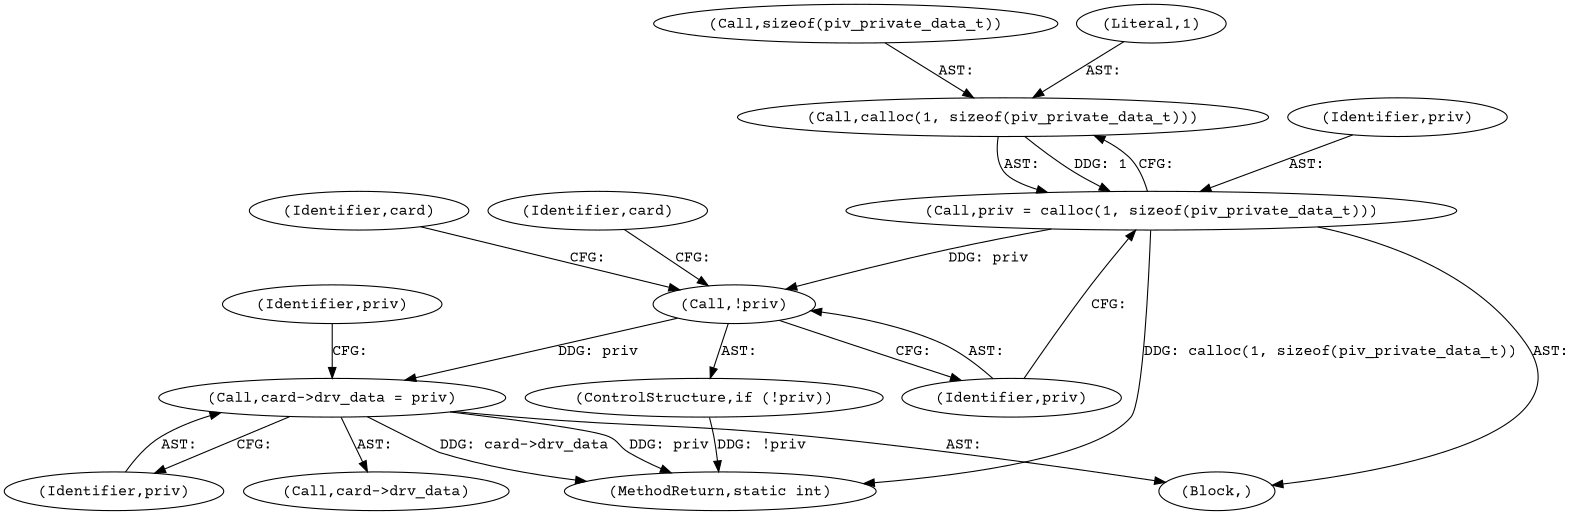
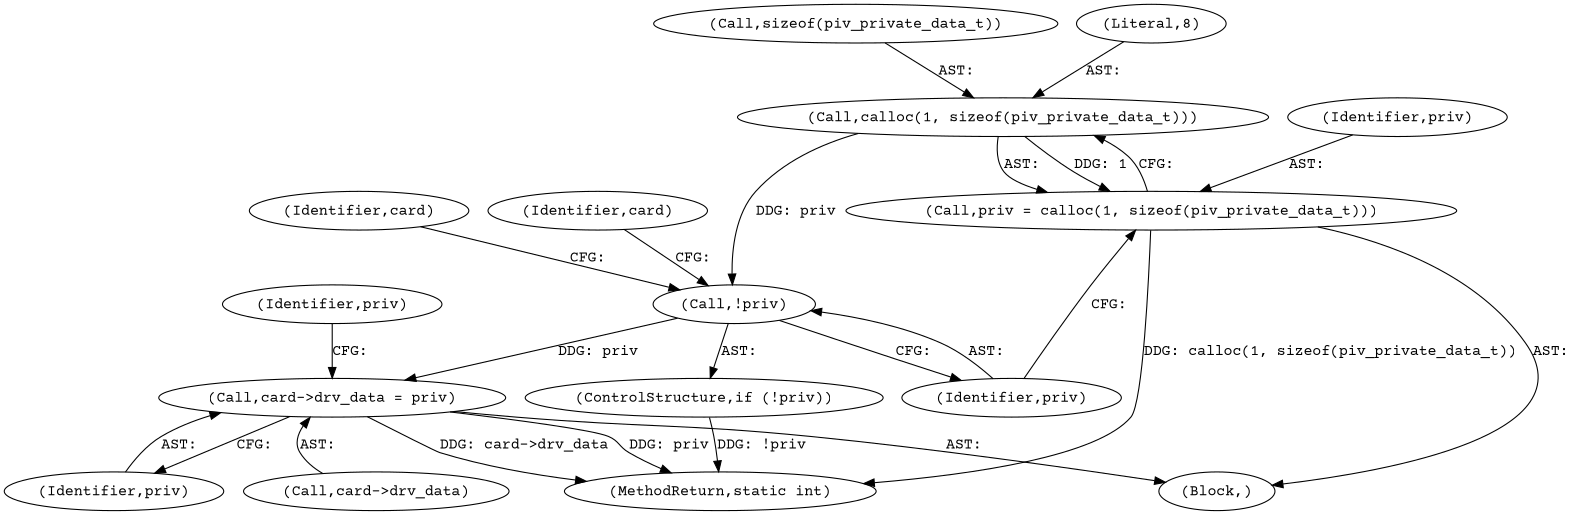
node "(Literal,1)": label "(Literal,1)" -> "(Literal,8)"
edge "(Call,priv = calloc(1, sizeof(piv_private_data_t)))" -> "(Call,!priv)": now "(Call,calloc(1, sizeof(piv_private_data_t)))" -> "(Call,!priv)"
edge "(Call,card->drv_data = priv)" -> "(Call,card->drv_data)": reversed
